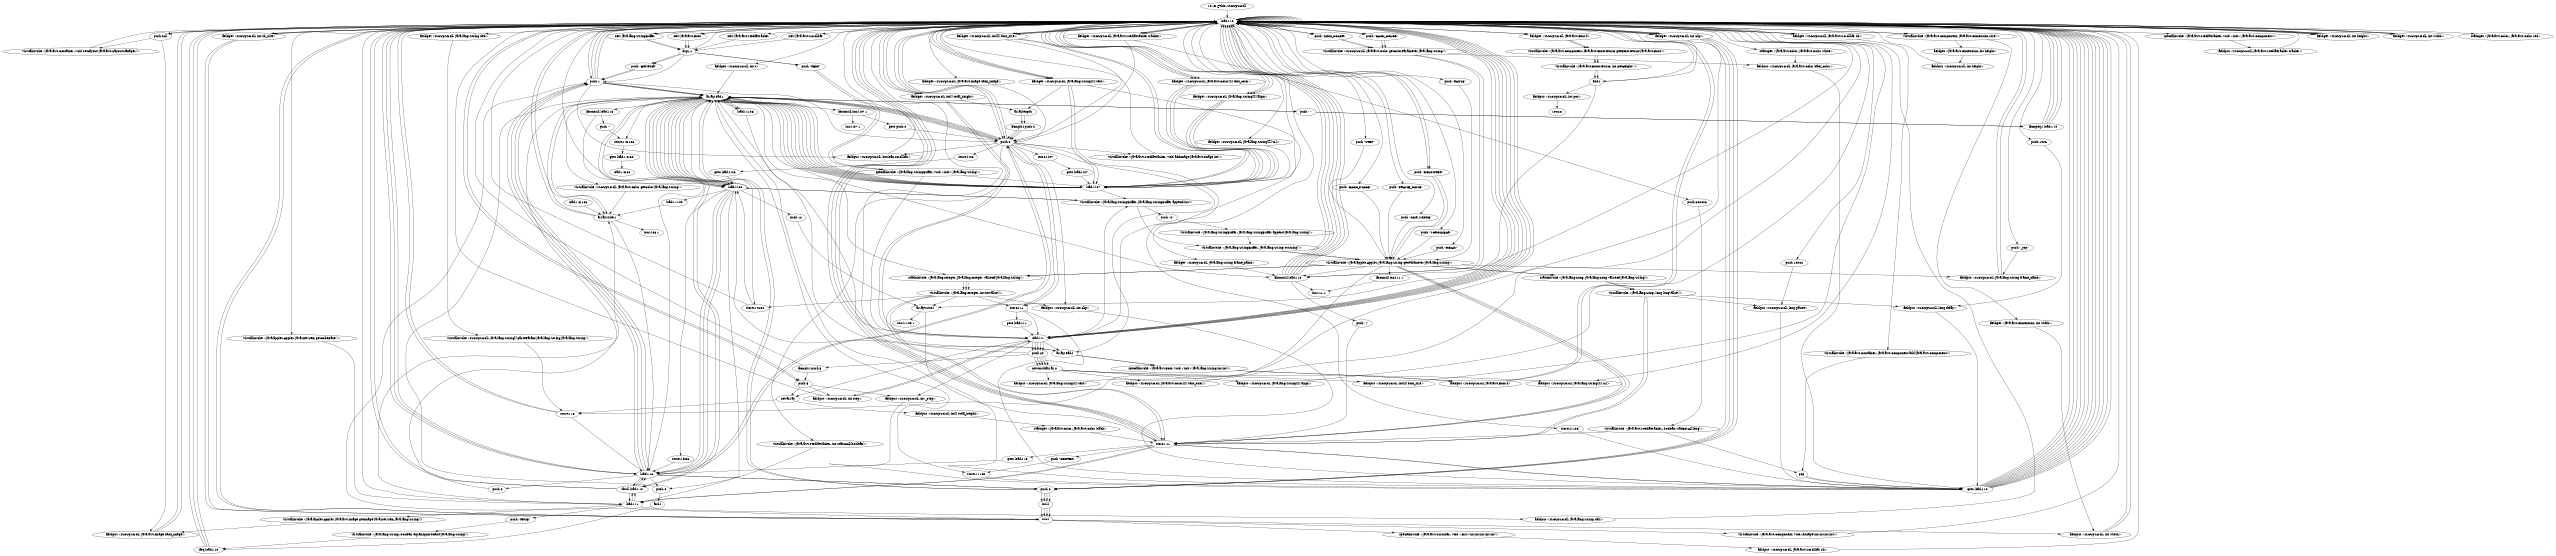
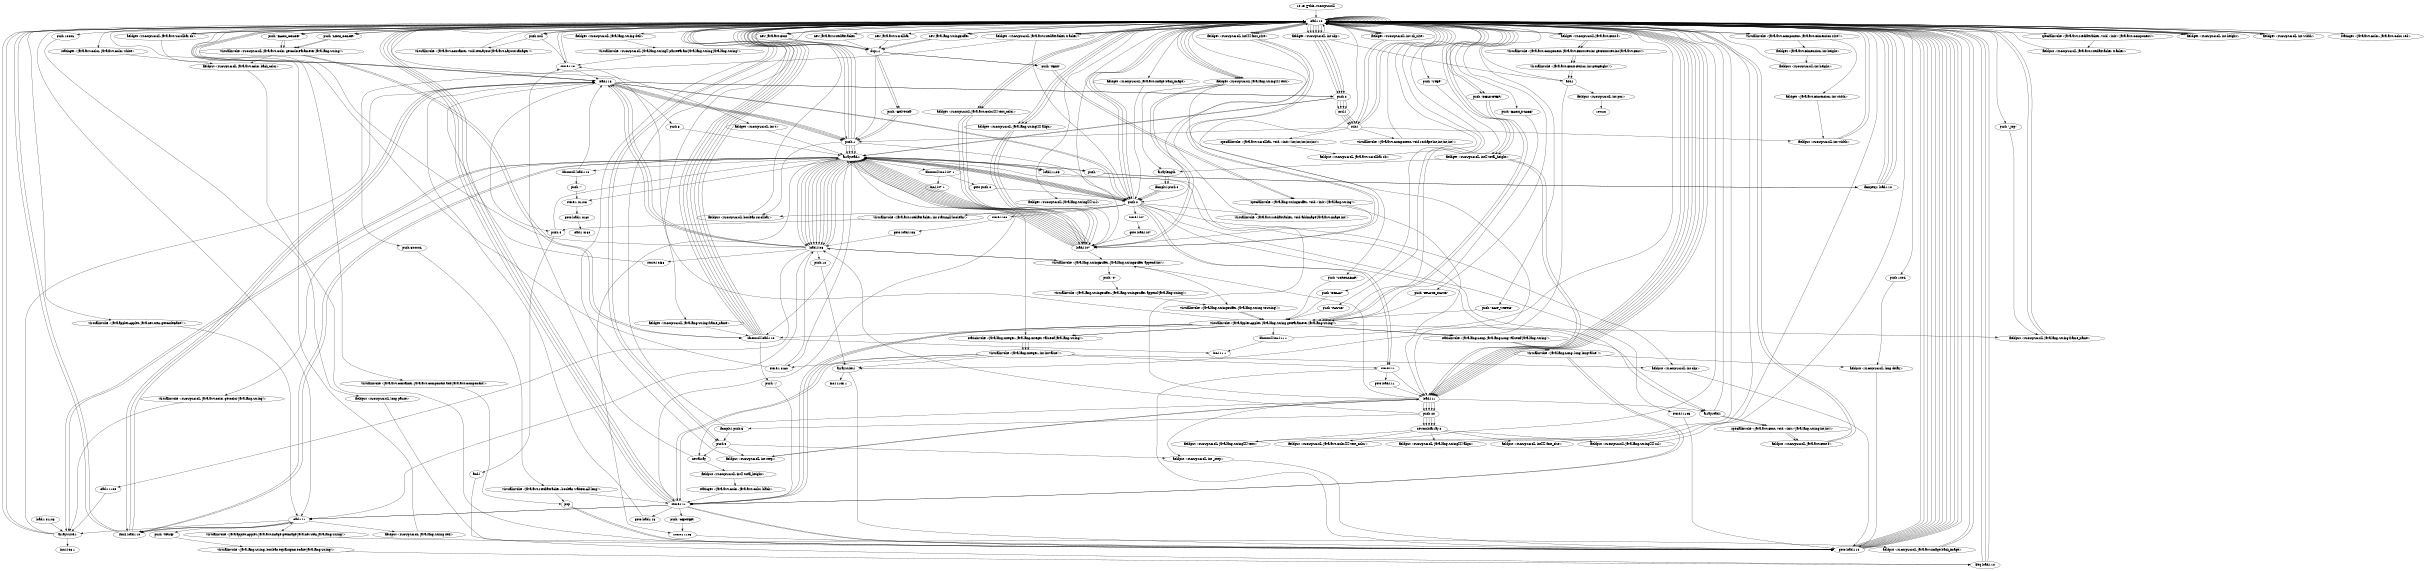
edge "load.r r0" -> "fieldput <ISCUpScroll: java.lang.String[][] url>": reversed
edge "push null" -> "fieldput <ISCUpScroll: java.awt.Image back_image>": now "push null" -> "store.r r3"
edge "virtualinvoke <java.lang.Long: long longValue()>" -> "fieldput <ISCUpScroll: long pause>": removed
